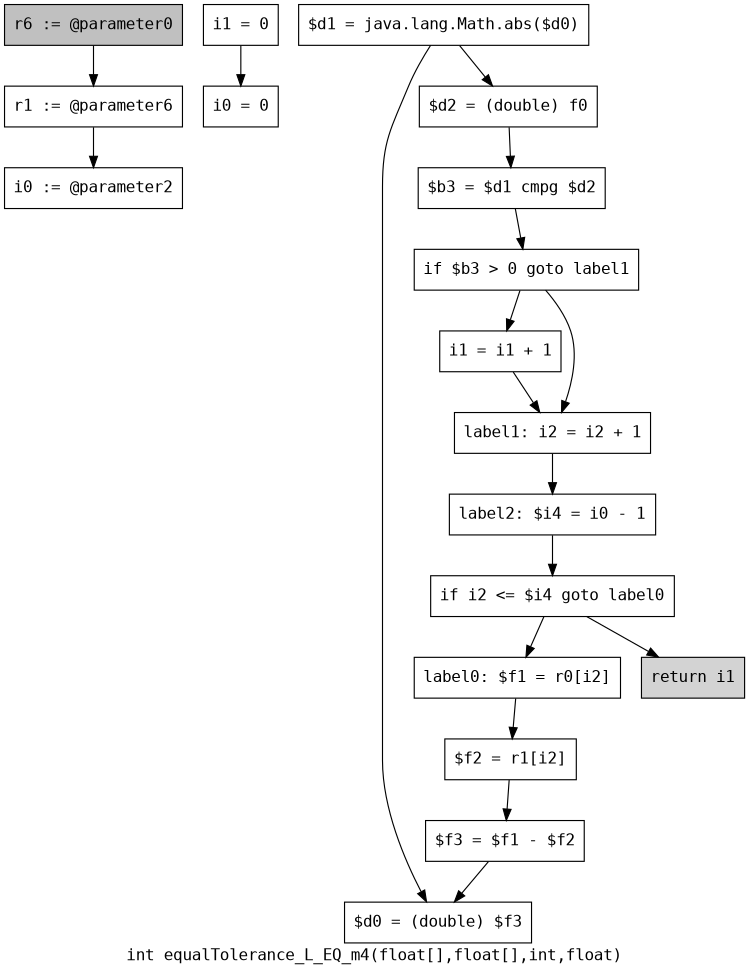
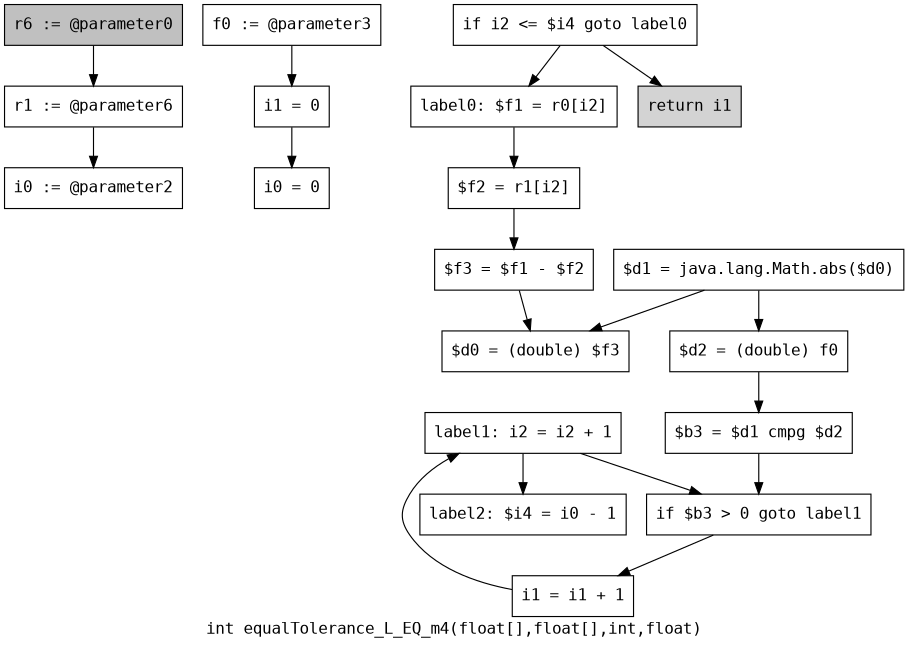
node "f0 := @parameter3": added
edge "if $b3 > 0 goto label1" -> "label1: i2 = i2 + 1": reversed
edge "label2: $i4 = i0 - 1" -> "if i2 <= $i4 goto label0": removed
